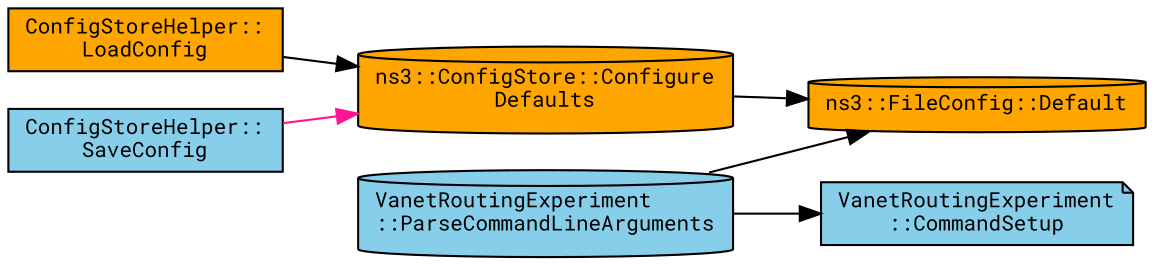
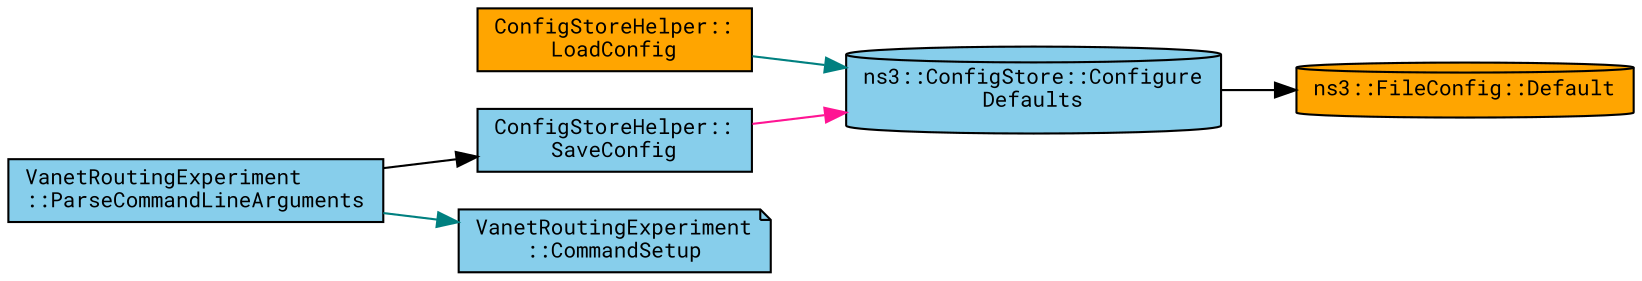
edge "ConfigStoreHelper:: LoadConfig" -> "ns3::ConfigStore::Configure Defaults": color black -> teal
node "ns3::ConfigStore::Configure Defaults": fillcolor orange -> skyblue
edge "VanetRoutingExperiment ::ParseCommandLineArguments" -> "ns3::FileConfig::Default": now "VanetRoutingExperiment ::ParseCommandLineArguments" -> "ConfigStoreHelper:: SaveConfig"
node "VanetRoutingExperiment ::ParseCommandLineArguments": shape cylinder -> box
edge "VanetRoutingExperiment ::ParseCommandLineArguments" -> "VanetRoutingExperiment ::CommandSetup": color black -> teal
